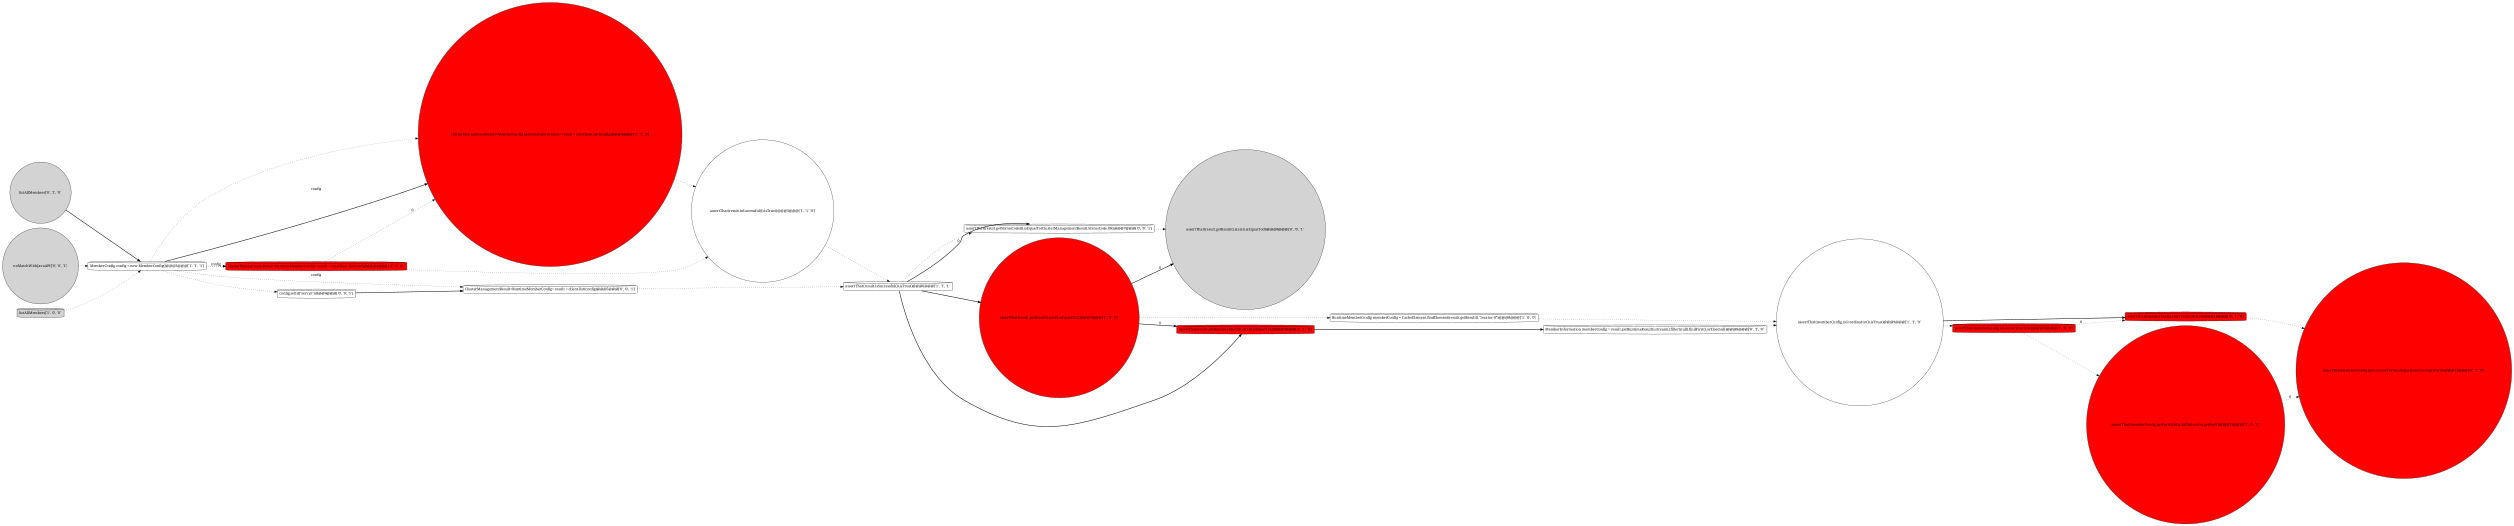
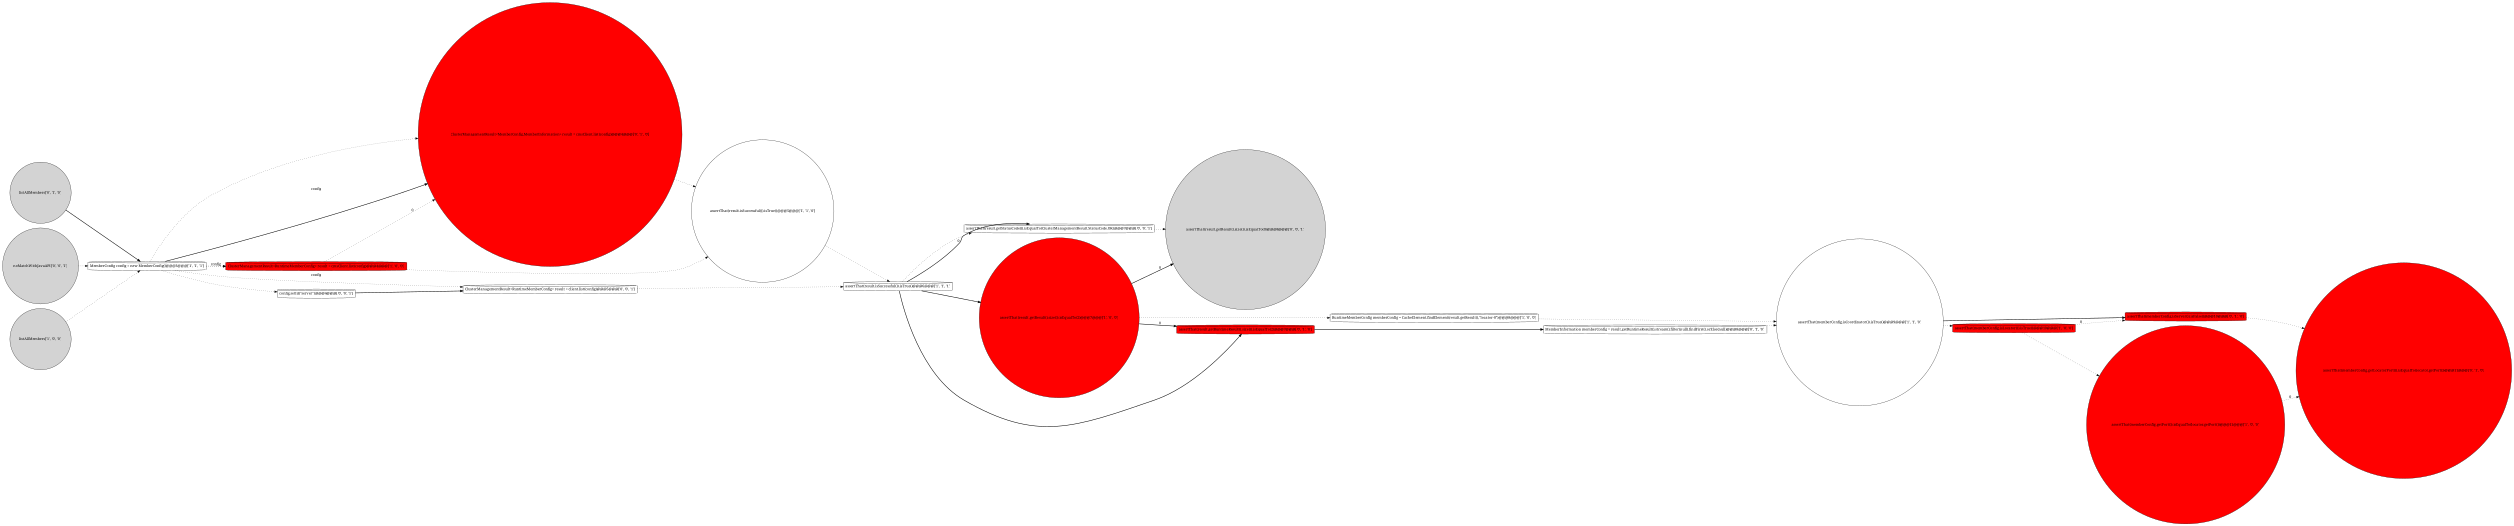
node "listAllMembers['1', '0', '0']": shape cylinder -> circle
